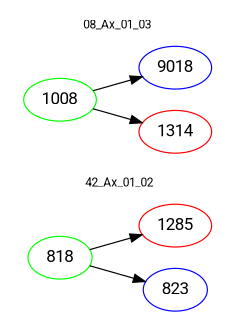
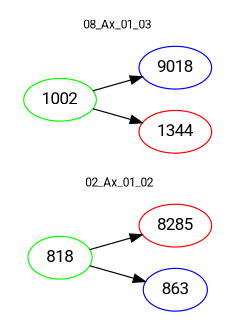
node "1008": label "1008" -> "1002"
node "1314": label "1314" -> "1344"
cluster "42_Ax_01_02": label "42_Ax_01_02" -> "02_Ax_01_02"
node "1285": label "1285" -> "8285"
node "823": label "823" -> "863"
